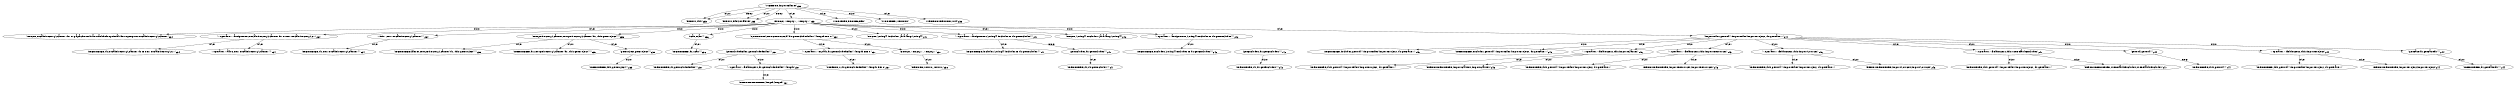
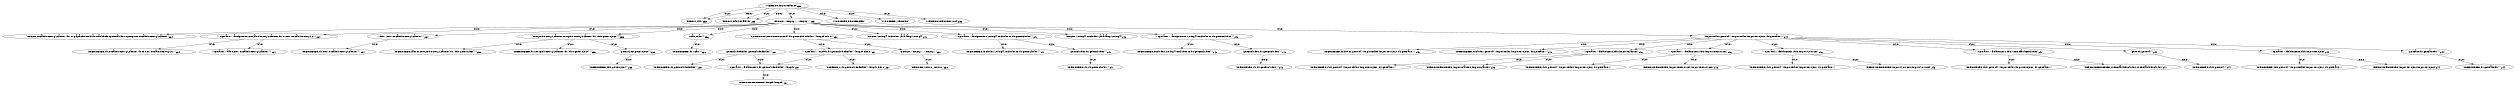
edge "(<operator>.assignment,String[] includes = ds.getIncludes())" -> "(getIncludes,ds.getIncludes())": label "DDG: " -> "AST: "
edge "(<operator>.assignment,String[] excludes = ds.getExcludes())" -> "(getExcludes,ds.getExcludes())": added, label "AST:"
node "(<operator>.fieldAccess,this.importResources)": text "243" -> "246"
edge "(<operator>.equals,ds.getIncludedFiles().length == 0)" -> "(<operator>.fieldAccess,ds.getIncludedFiles().length)": added, label "AST:"
edge "(getExcludes,ds.getExcludes())" -> "(IDENTIFIER,ds,ds.getExcludes())": label "AST: " -> "DDG: "
edge "(<operator>.fieldAccess,this.importProject)" -> "(FIELD_IDENTIFIER,importProject,importProject)": label "AST: " -> "DDG: "
